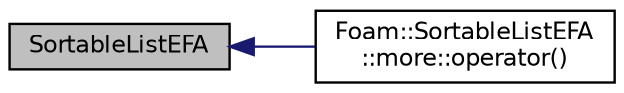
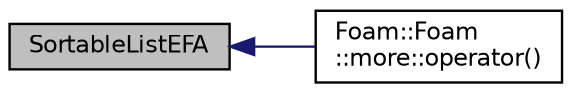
node "Foam::SortableListEFA ::more::operator()": label "Foam::SortableListEFA ::more::operator()" -> "Foam::Foam ::more::operator()"
